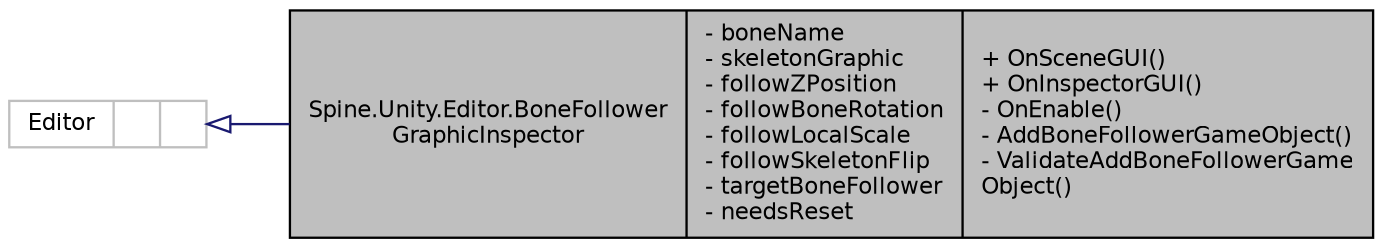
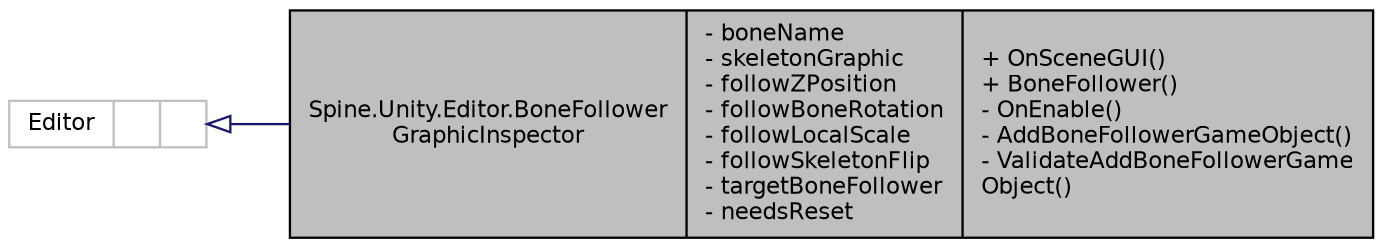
node "Spine.Unity.Editor.BoneFollower": text "+ OnInspectorGUI()" -> "+ BoneFollower()"
